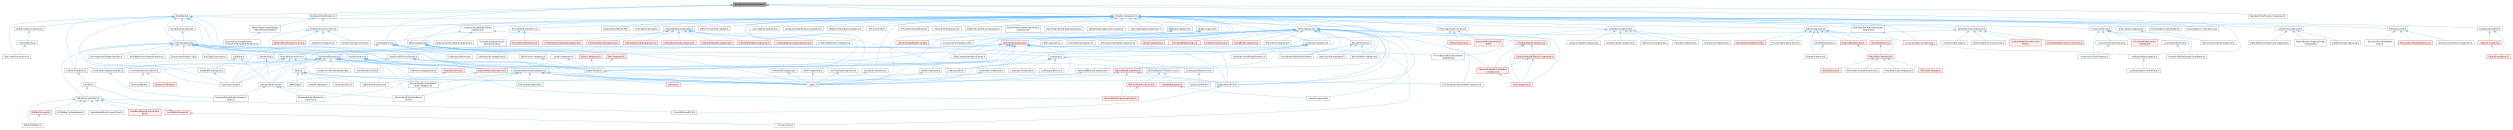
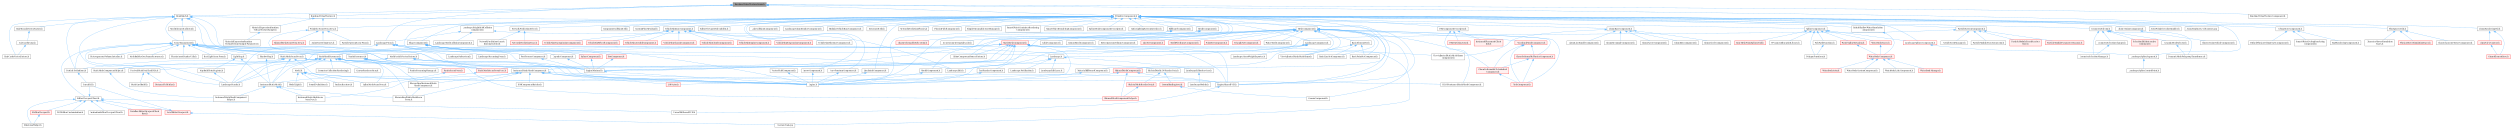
node "SelectionEditInteractive.h": label "SelectionEditInteractive.h" -> "MeshWireframeComponent.h"
edge "EditorViewportClient.h" -> "UnrealEd.h": reversed
